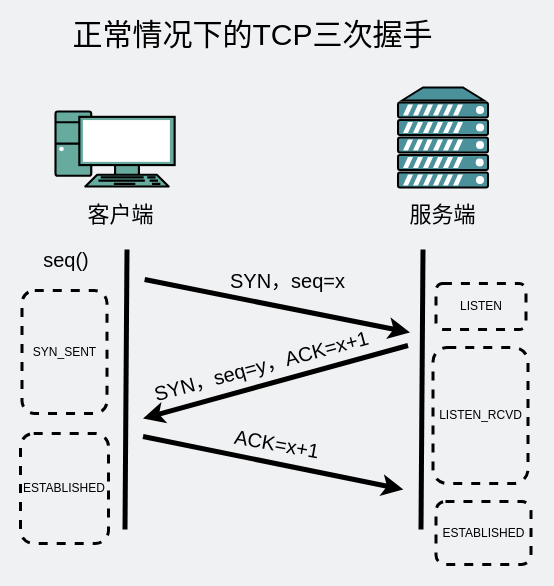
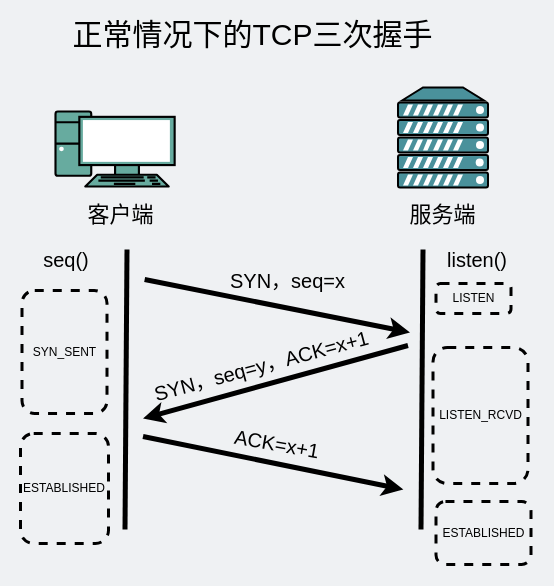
node "listen()": added
node "LISTEN": size 90x46 -> 75x30
